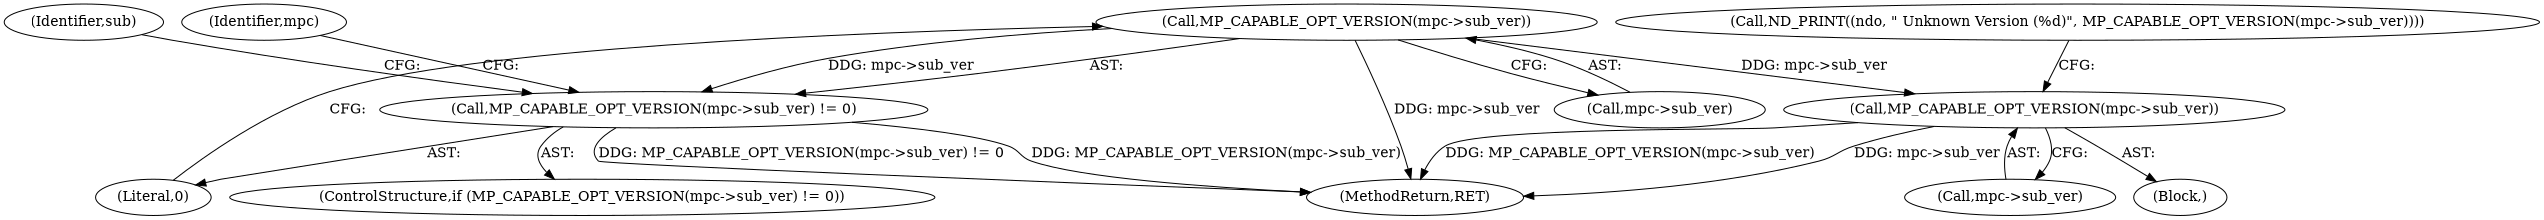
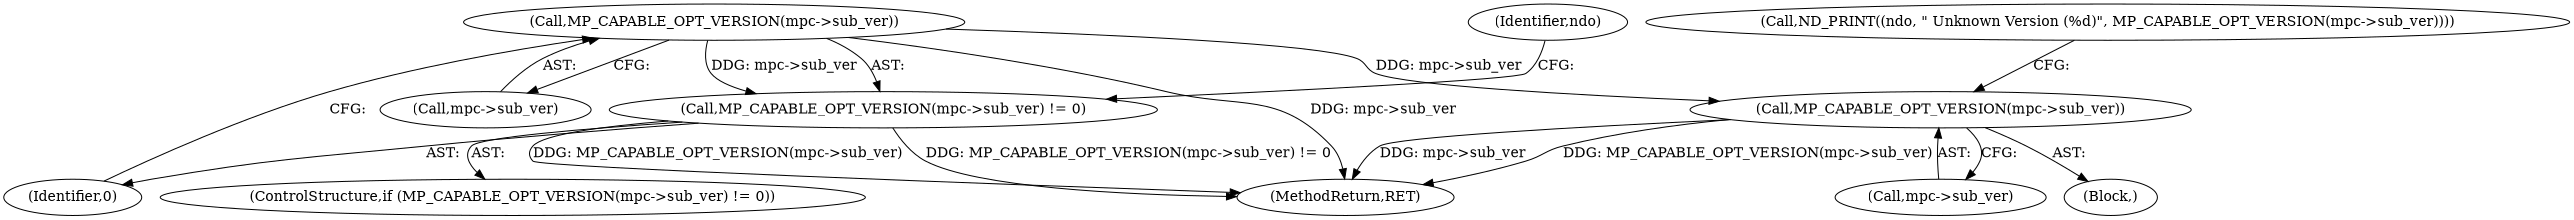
node "(Identifier,sub)": label "(Identifier,sub)" -> "(Identifier,ndo)"
node "(Identifier,mpc)": removed
node "(Literal,0)": label "(Literal,0)" -> "(Identifier,0)"
